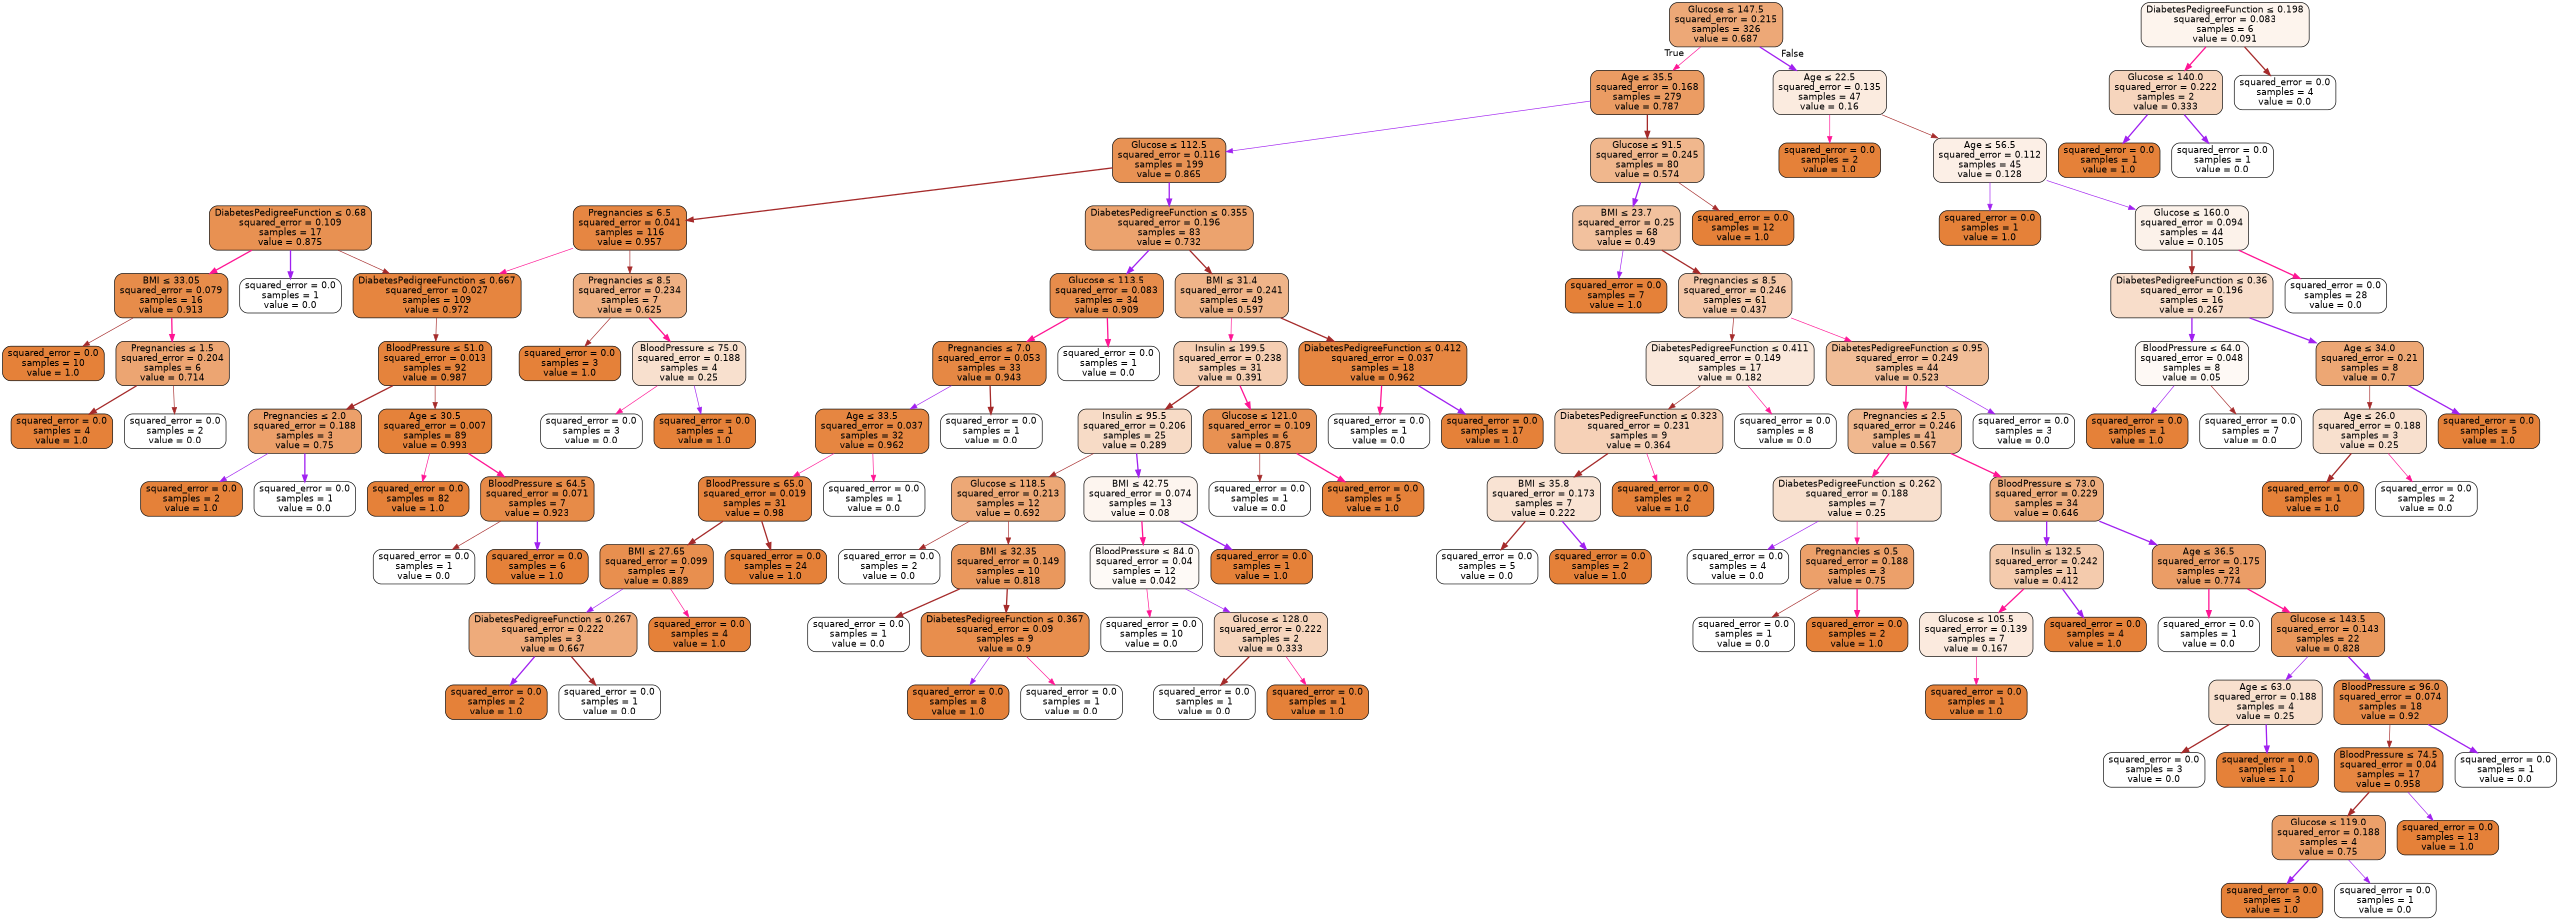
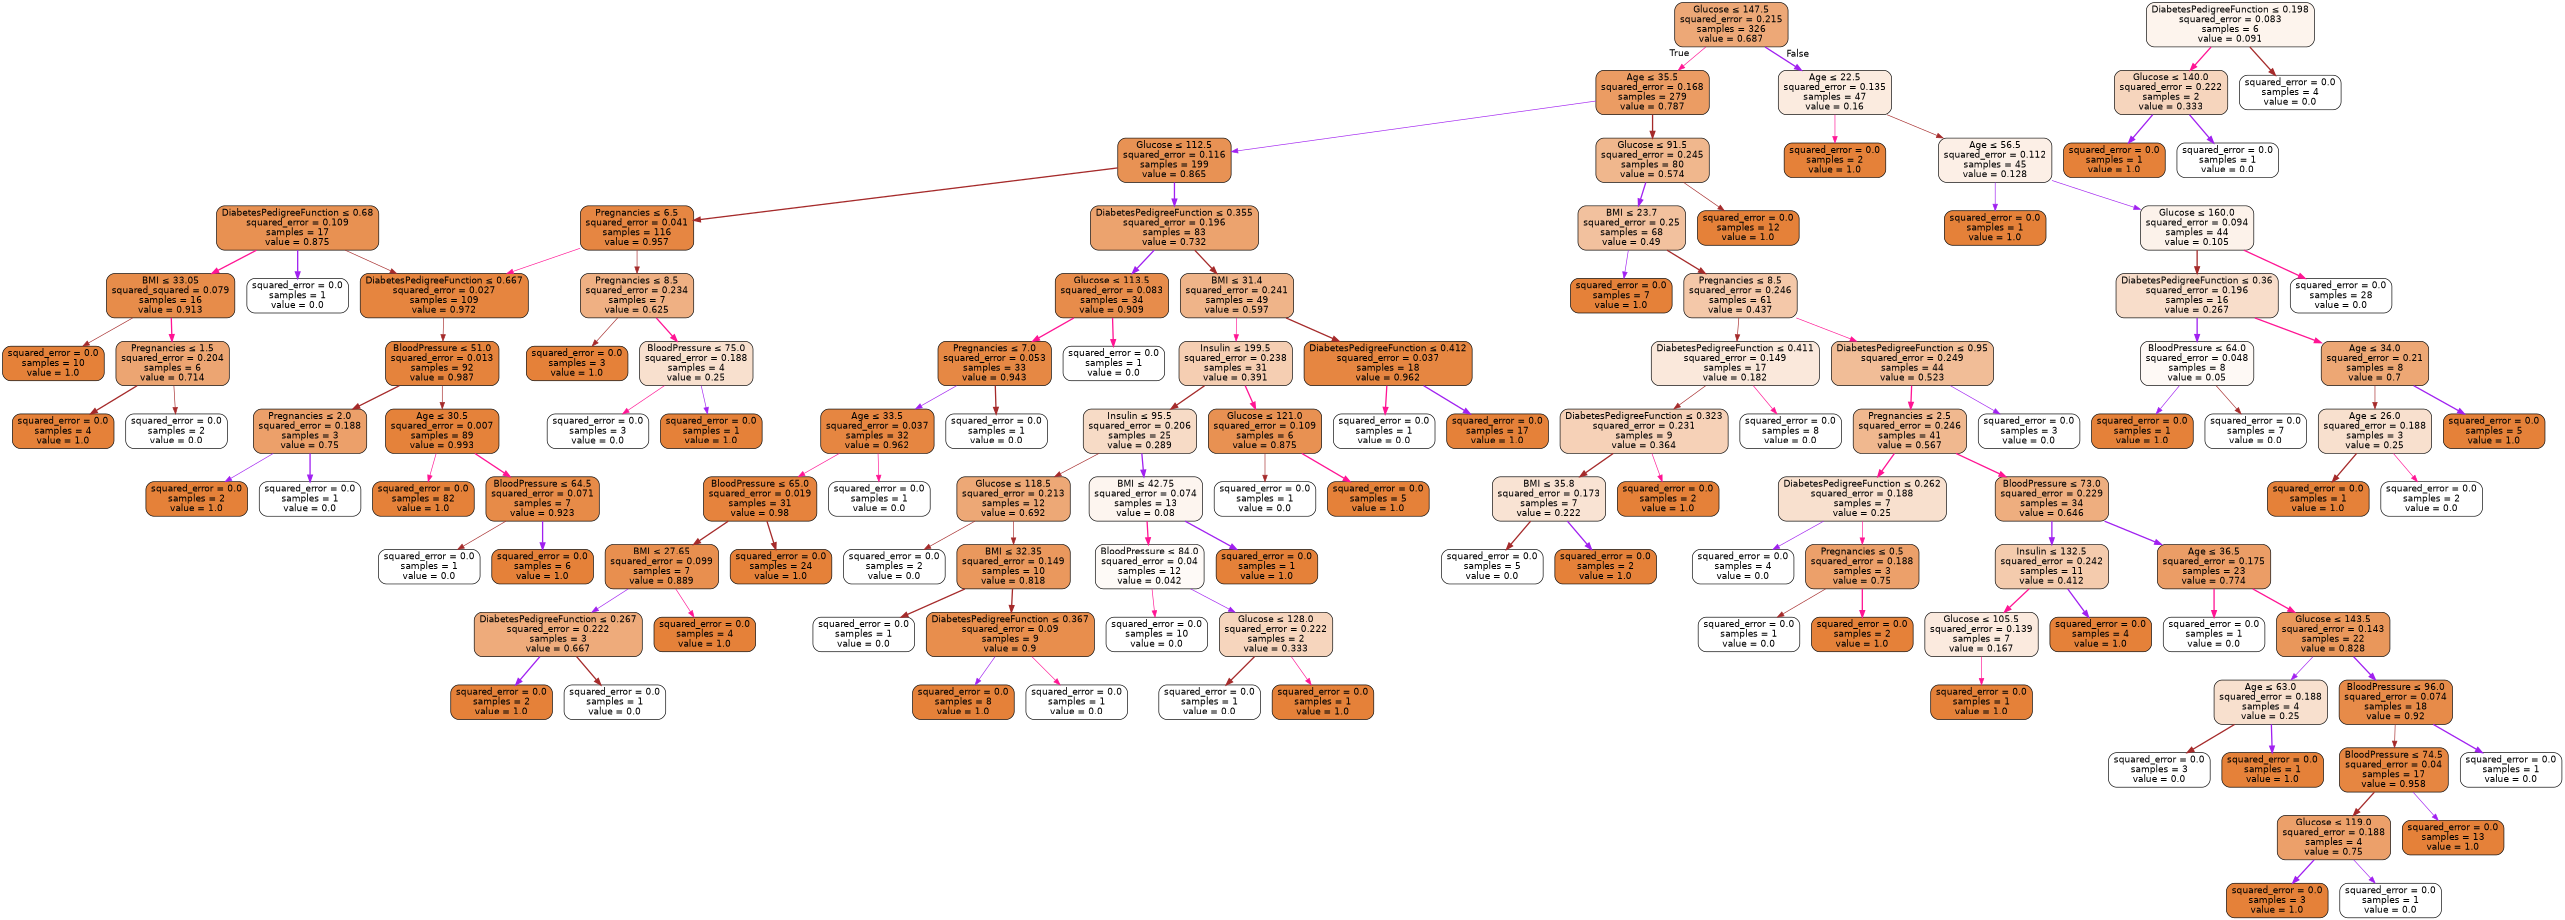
node "BMI ≤ 33.05": text "squared_error = 0.079" -> "squared_squared = 0.079"
edge "DiabetesPedigreeFunction ≤ 0.36" -> "Age ≤ 34.0": color purple -> deeppink
